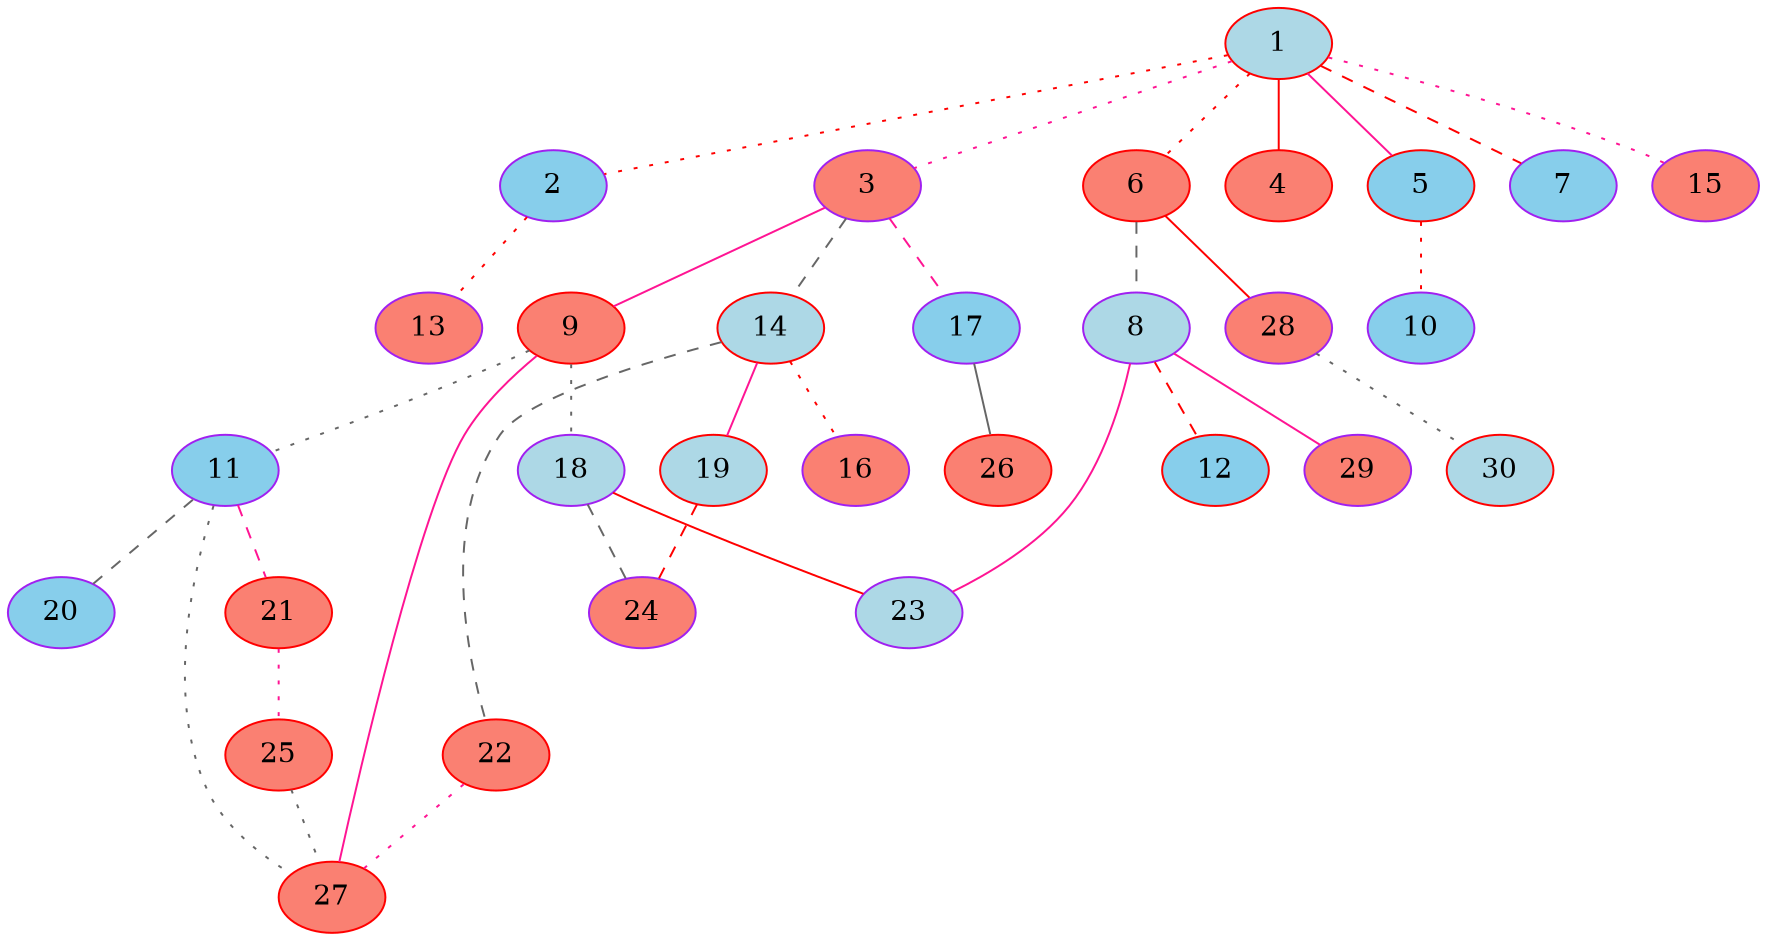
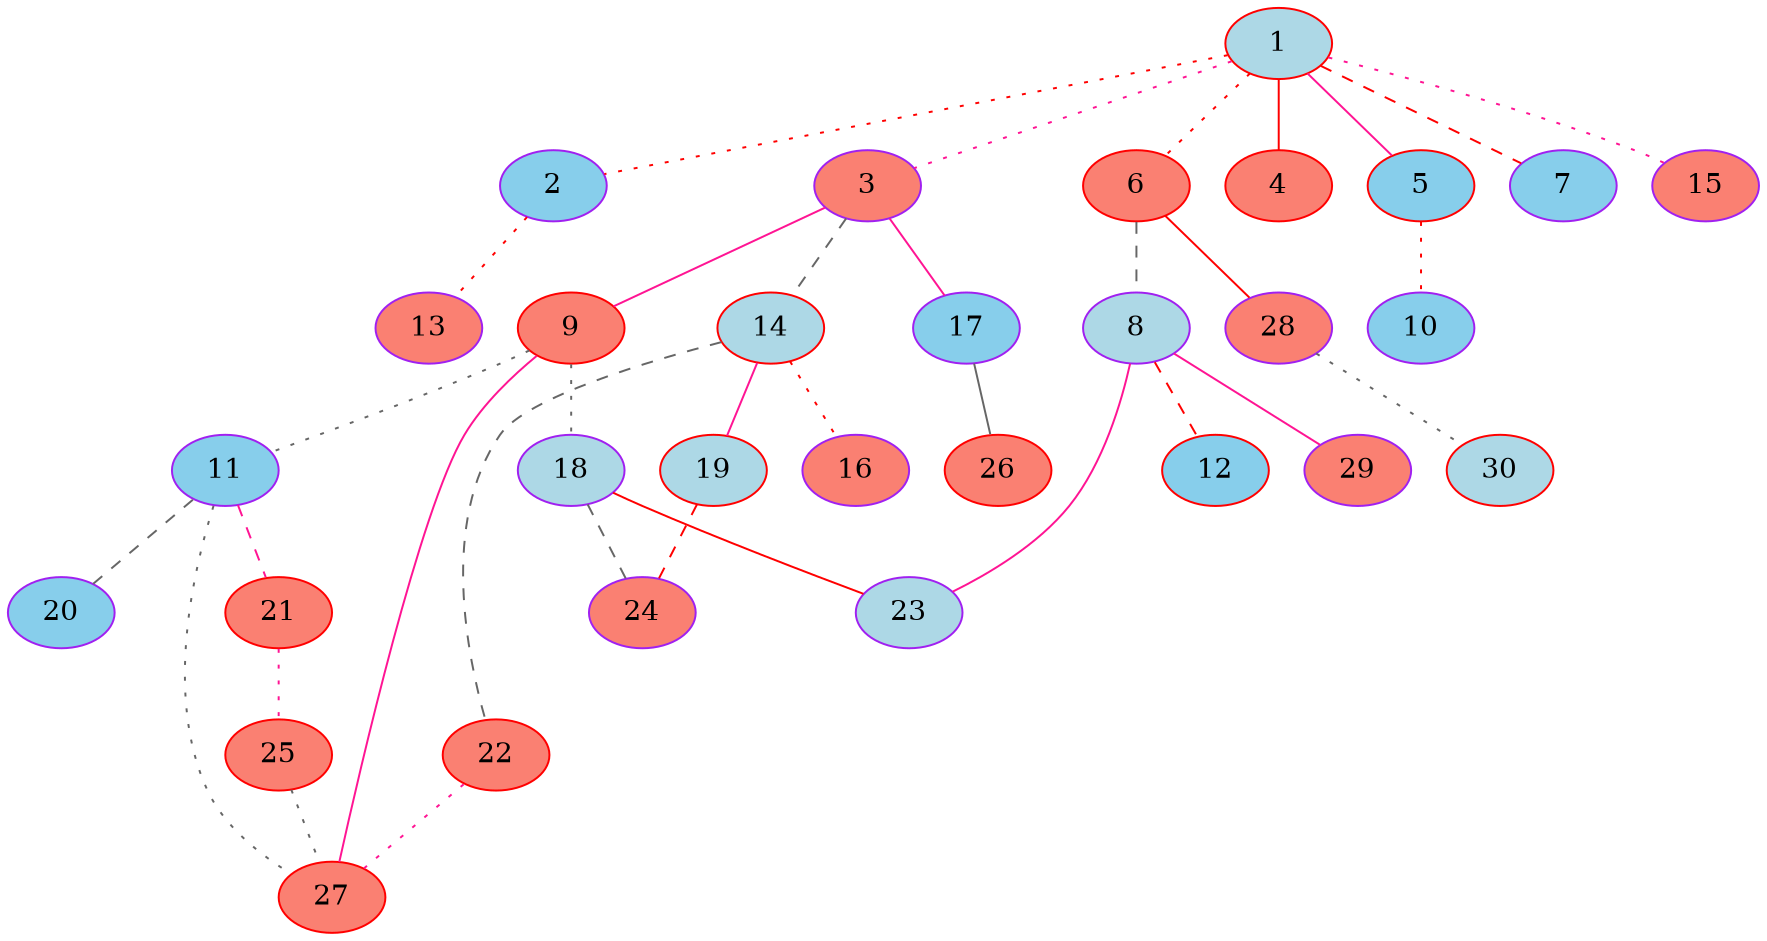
edge "3" -- "17": style dashed -> solid
